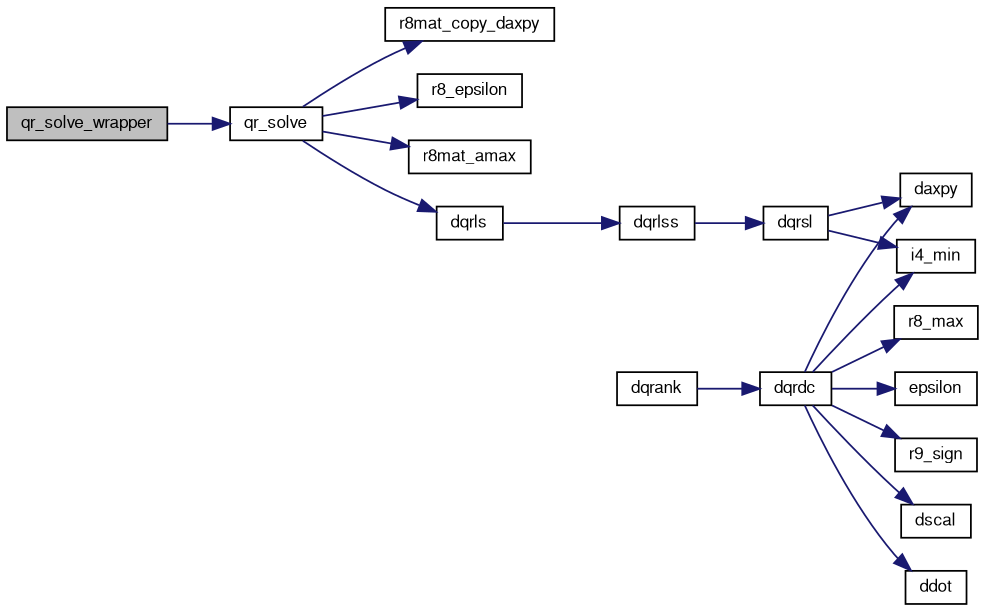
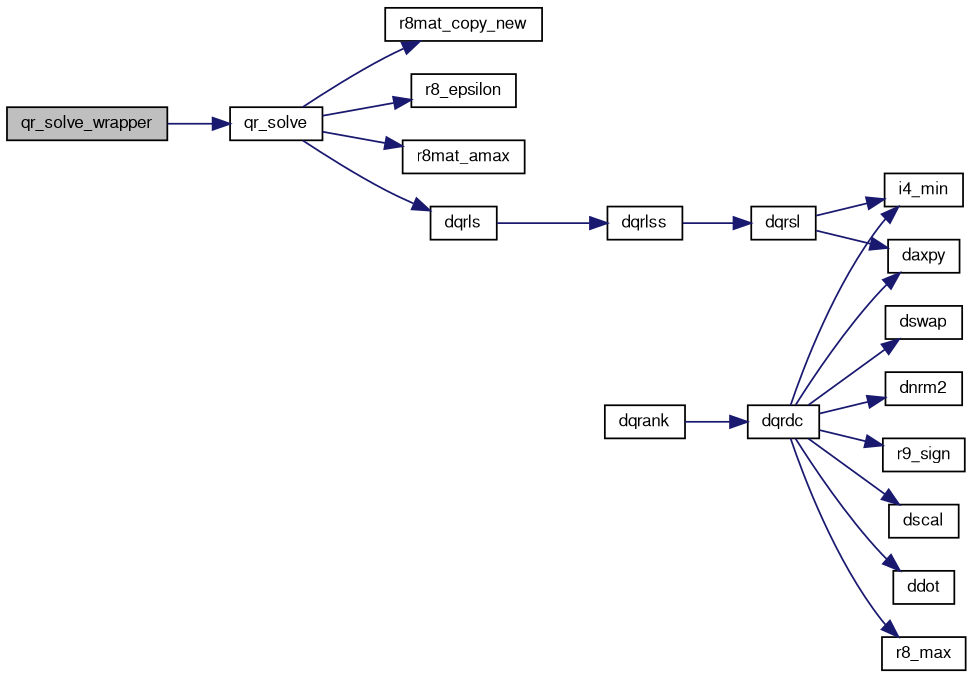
node "r8mat_copy_daxpy": label "r8mat_copy_daxpy" -> "r8mat_copy_new"
node "dnrm2": added
node "epsilon": label "epsilon" -> "dswap"
